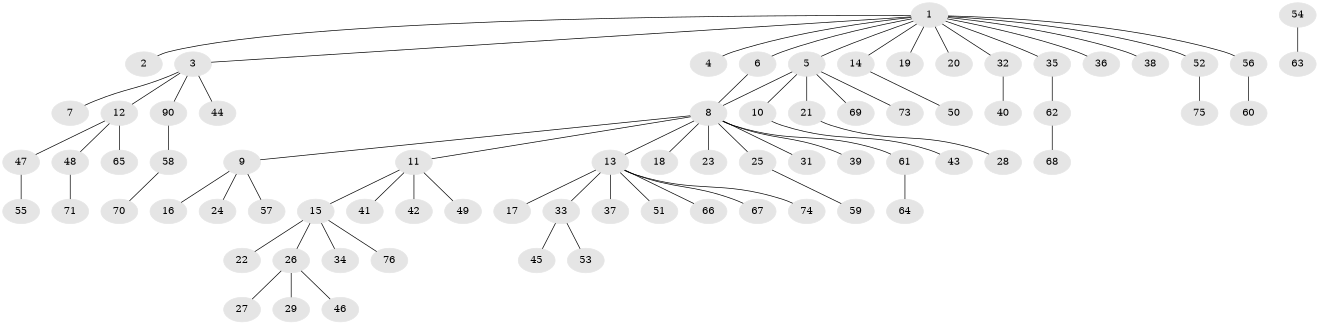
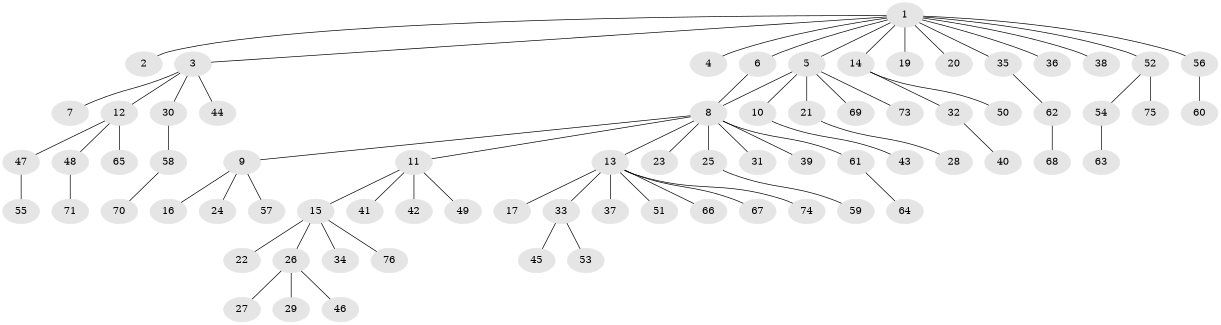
edge "1" -- "32": now "14" -- "32"
edge "52" -- "54": added
node "90": label "90" -> "30"
node "18": removed
